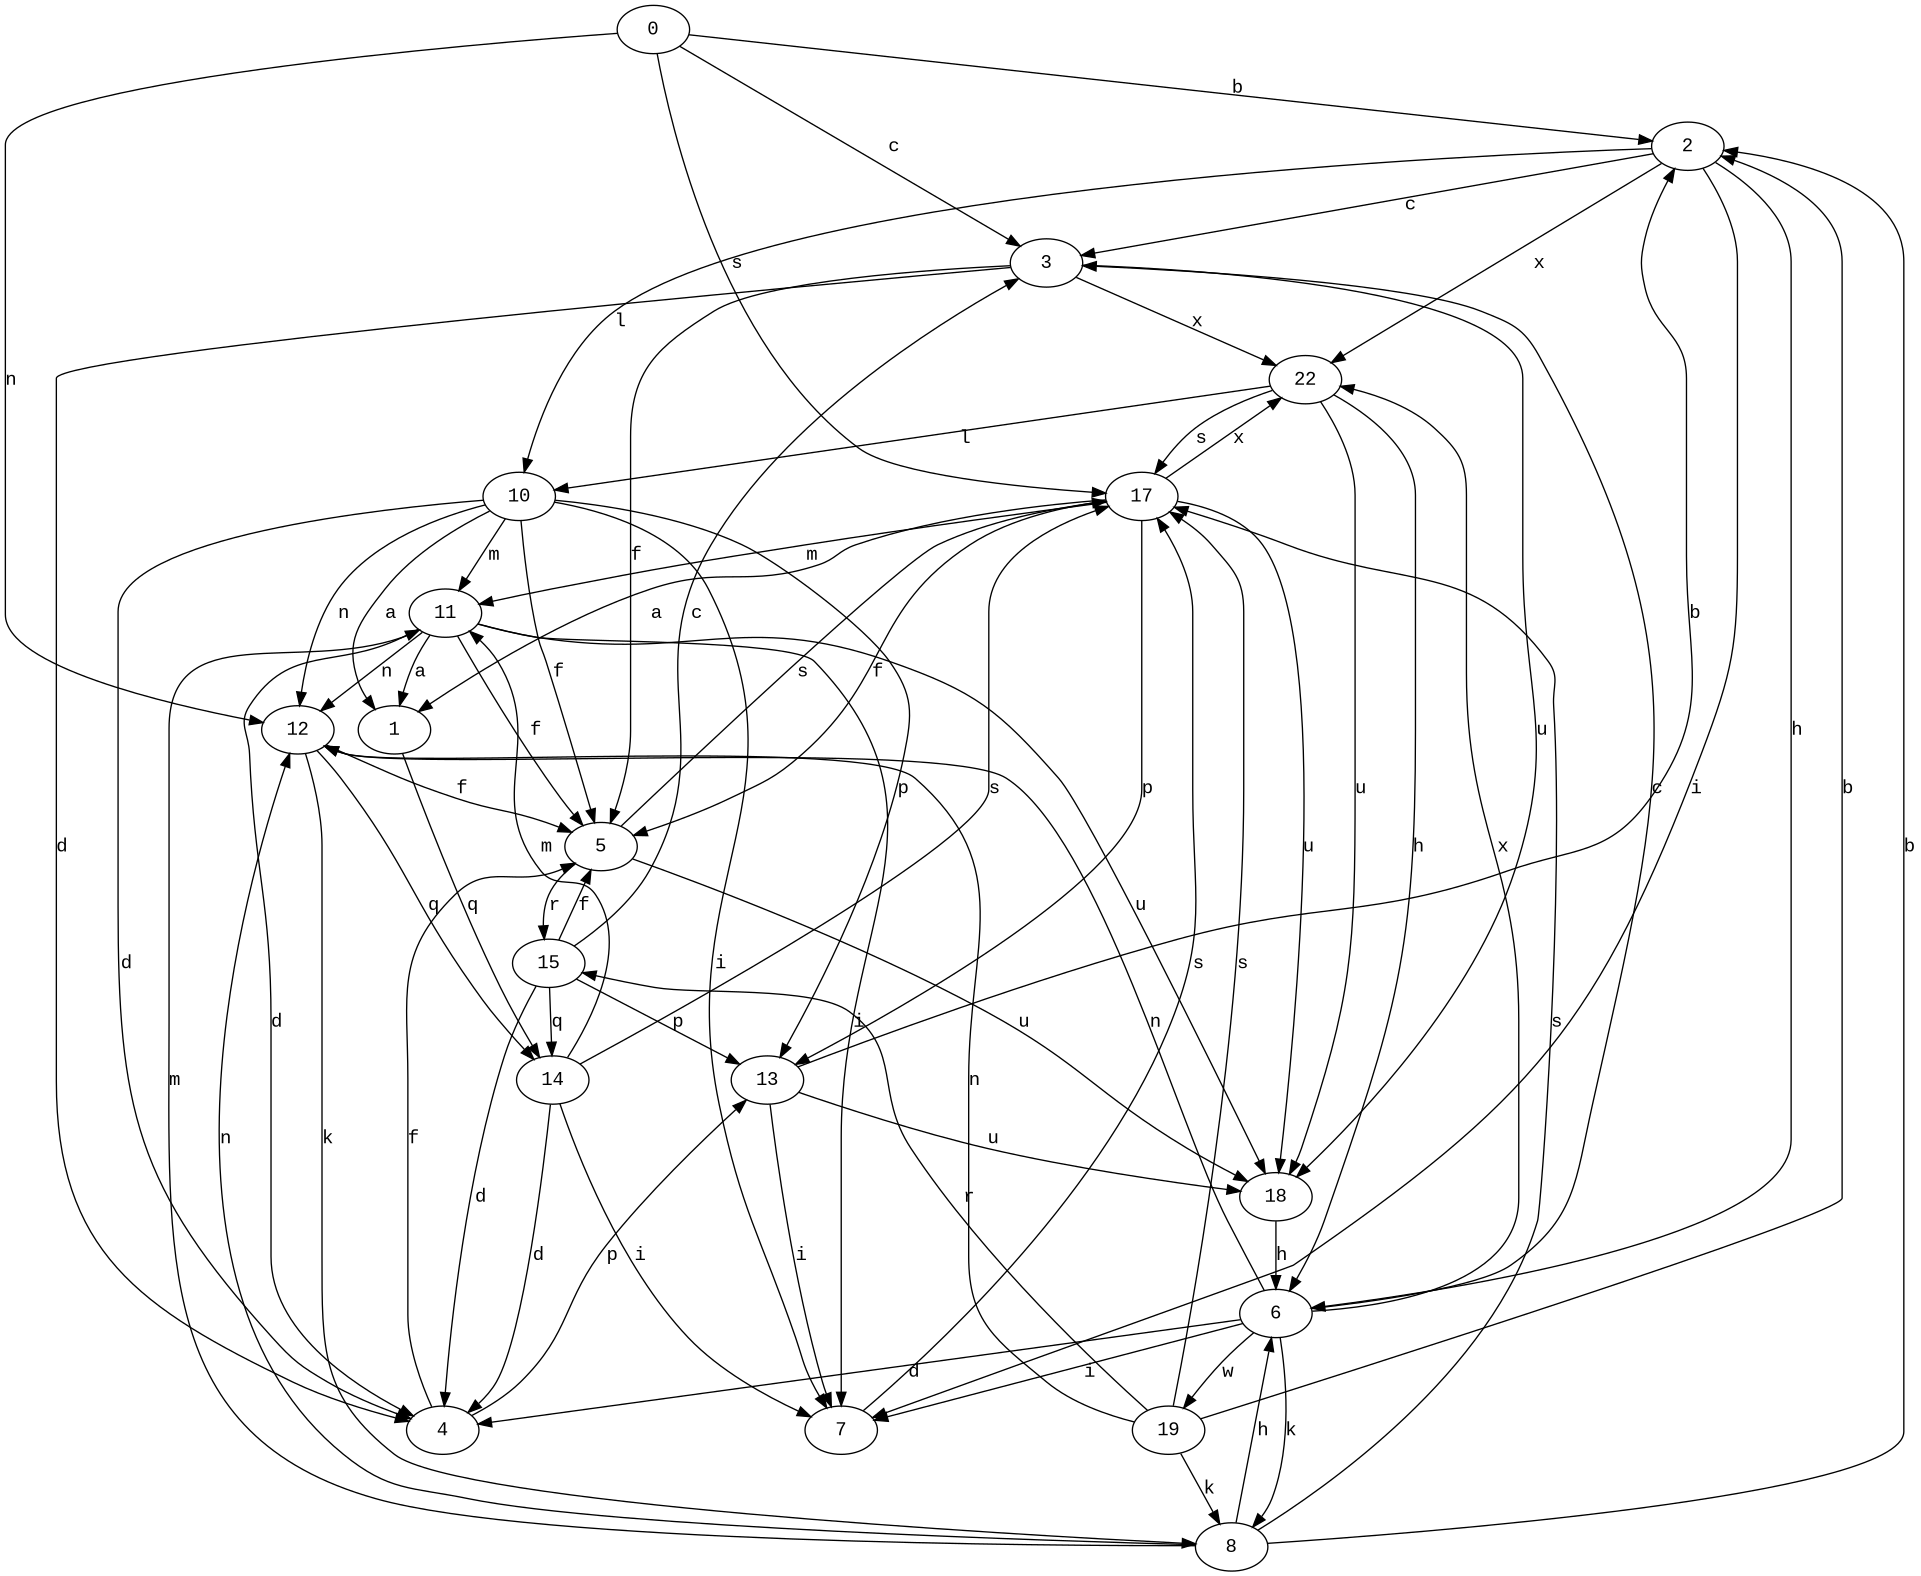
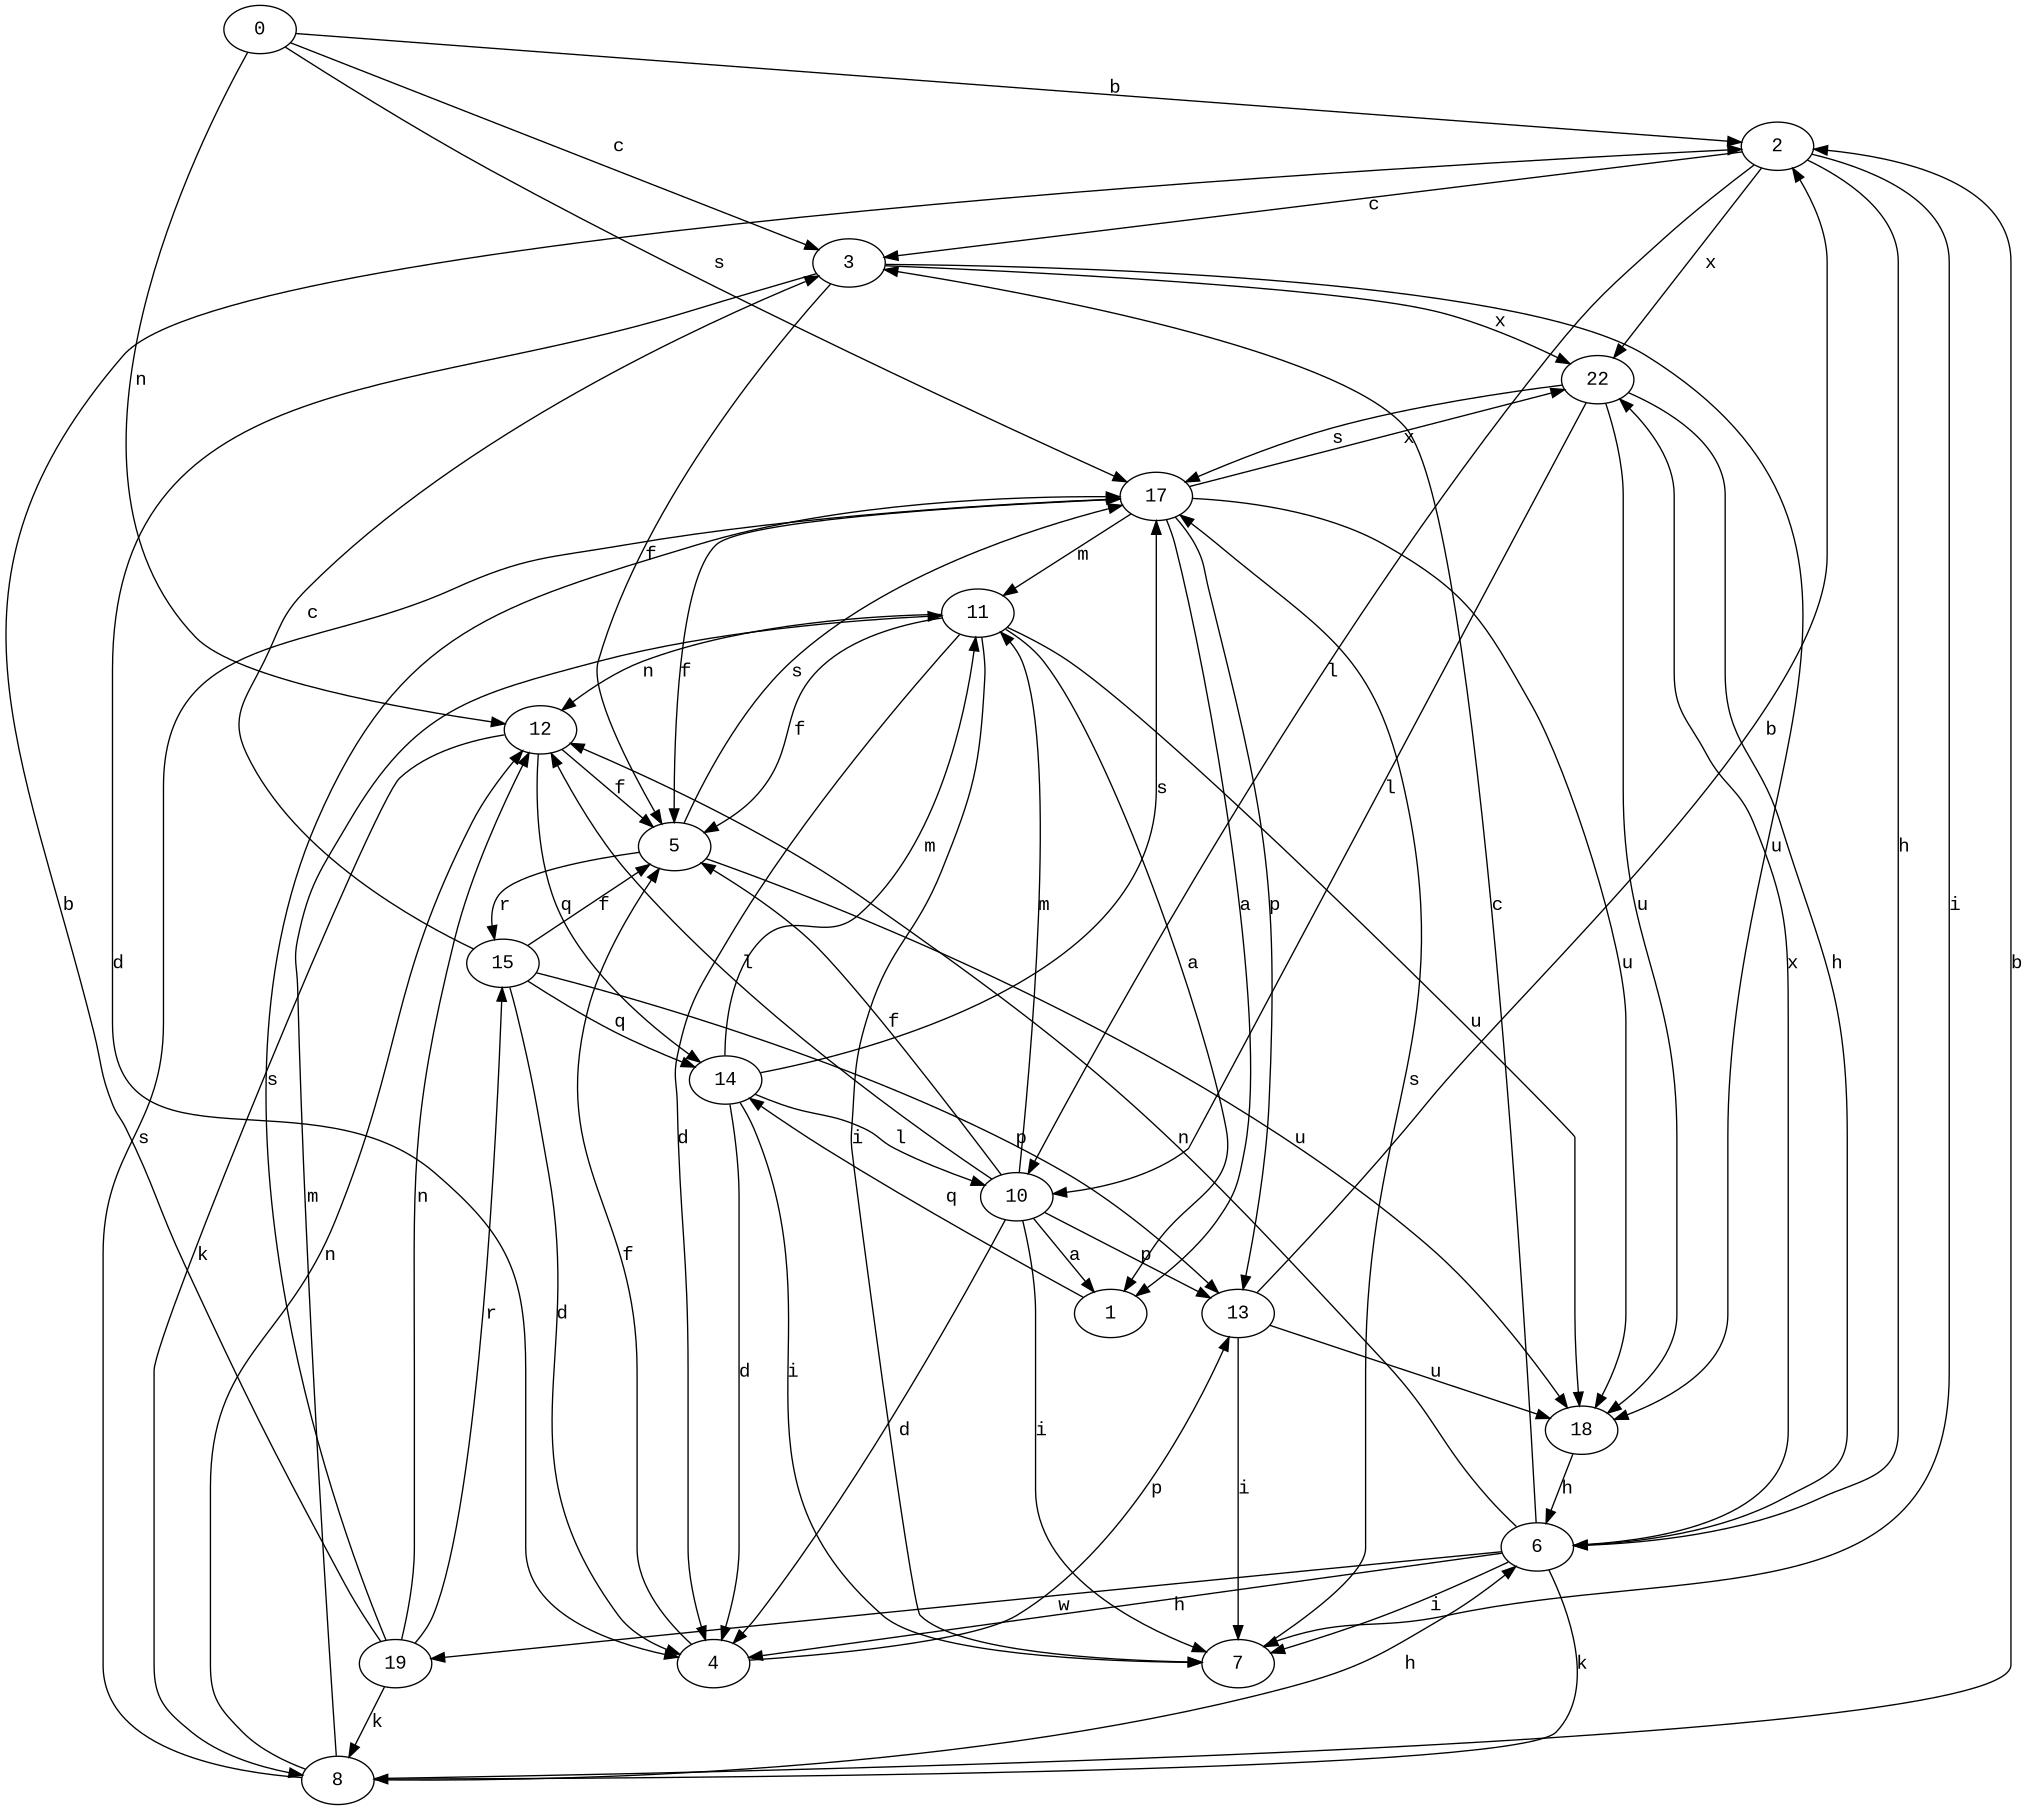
edge "10" -> "12": label "n" -> "l"
edge "14" -> "10": added, label "l"
edge "6" -> "4": label "d" -> "h"
